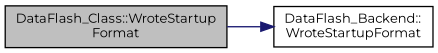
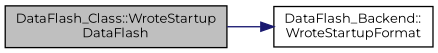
node "DataFlash_Class::WroteStartup Format": label "DataFlash_Class::WroteStartup Format" -> "DataFlash_Class::WroteStartup DataFlash"
